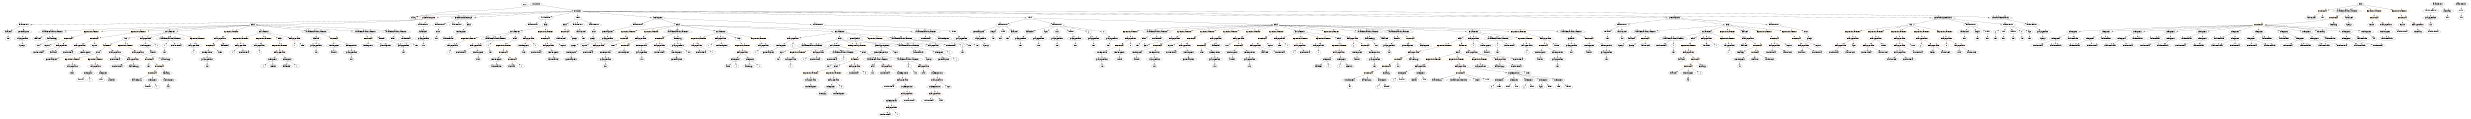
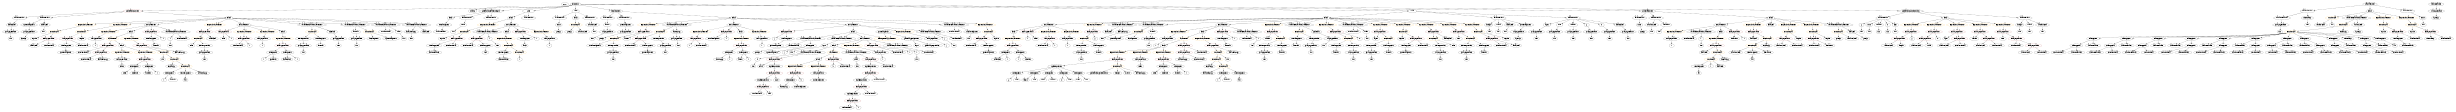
node "SourceUnit": removed
node "calculateSeed": added
node "fillWithHashes": label "fillWithHashes" -> "bytes"
node "StateVariableDeclaration": removed
node "blockhash": removed
